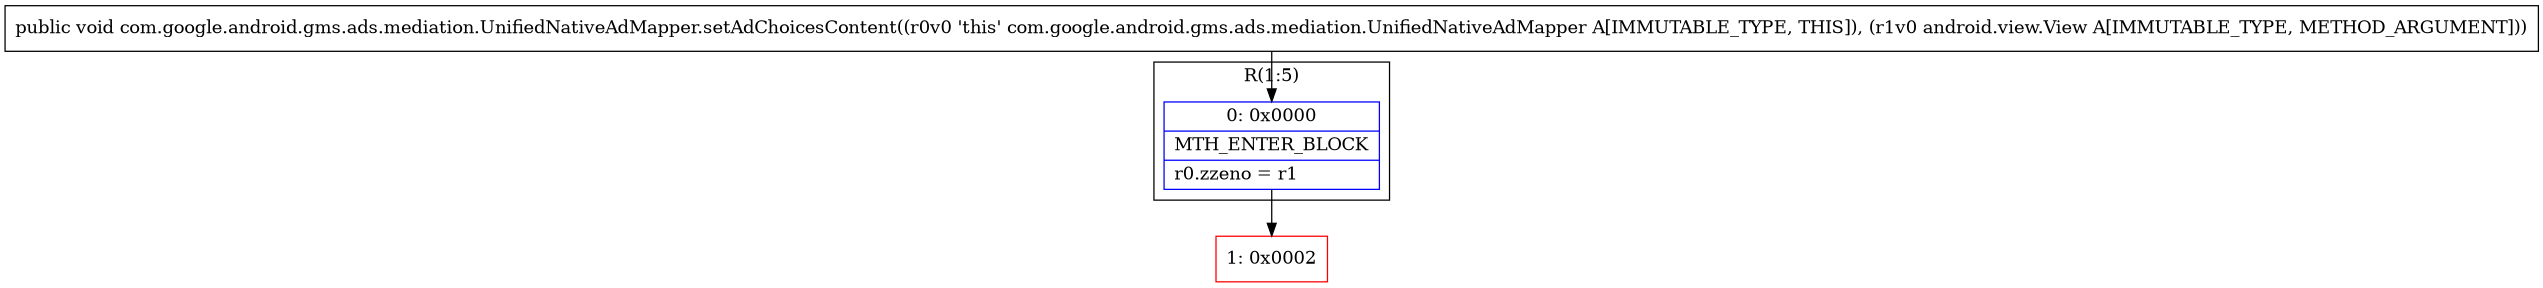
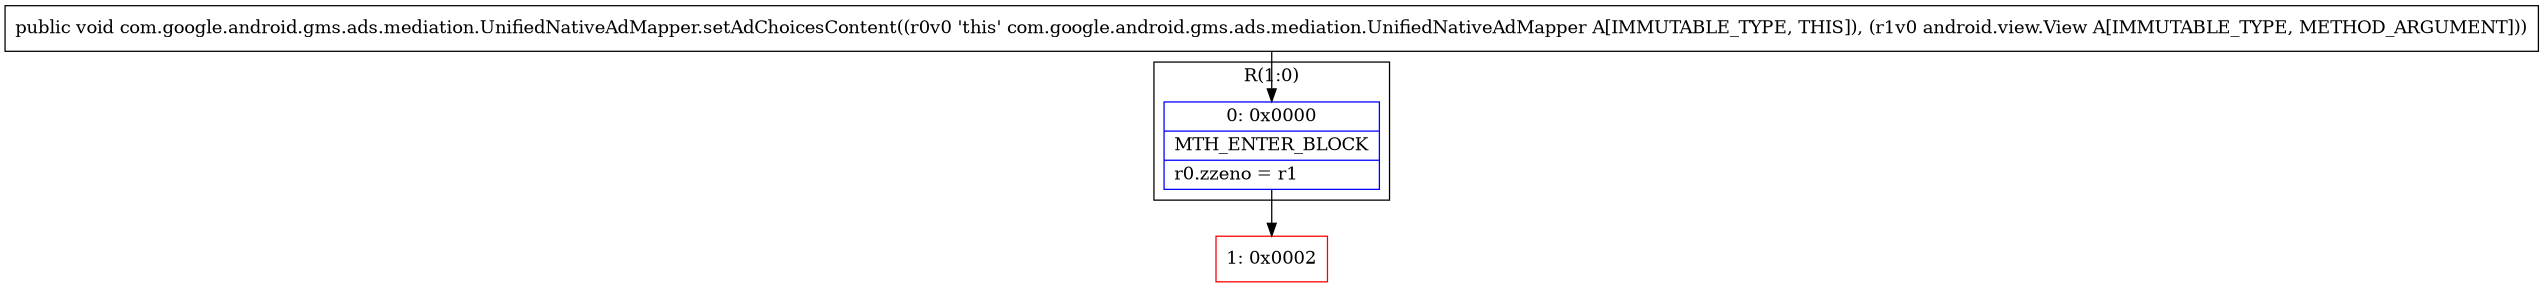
cluster "R(1:5)": label "R(1:5)" -> "R(1:0)"
